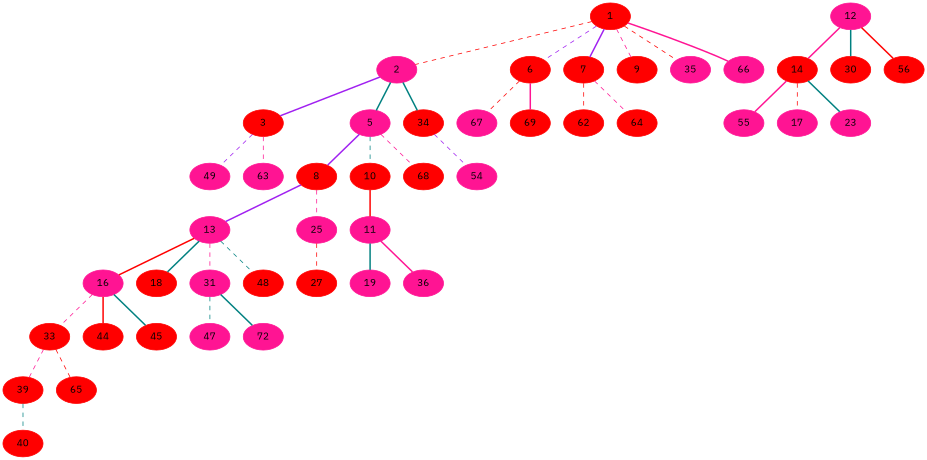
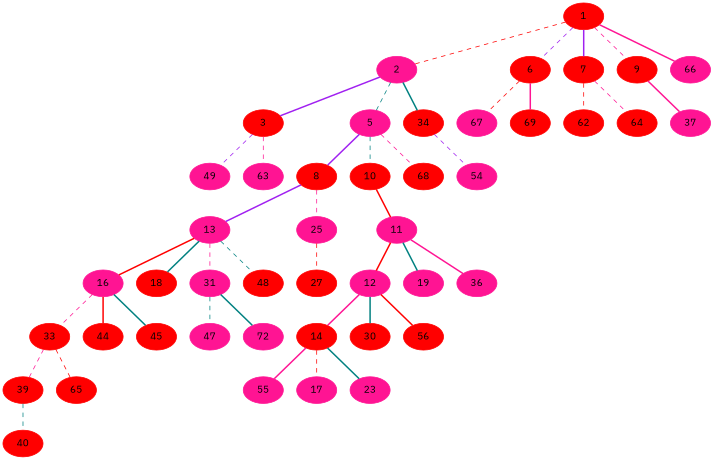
node "35": removed
edge "2" -- "5": style bold -> dashed
node "37": added
edge "11" -- "12": added
